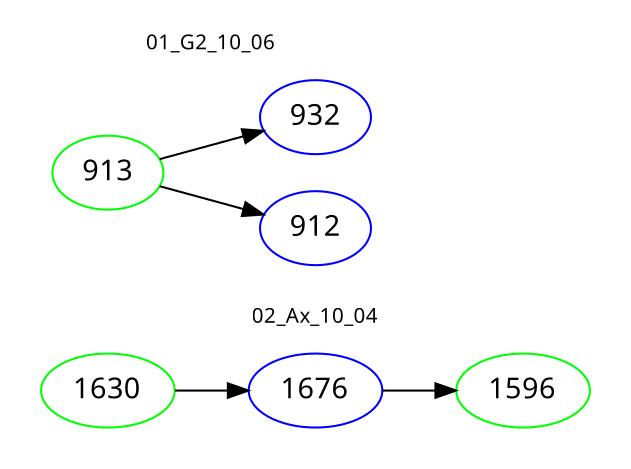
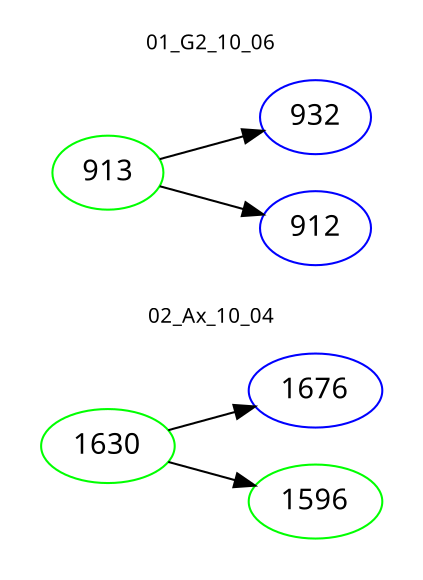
edge "1676" -> "1596": now "1630" -> "1596"
